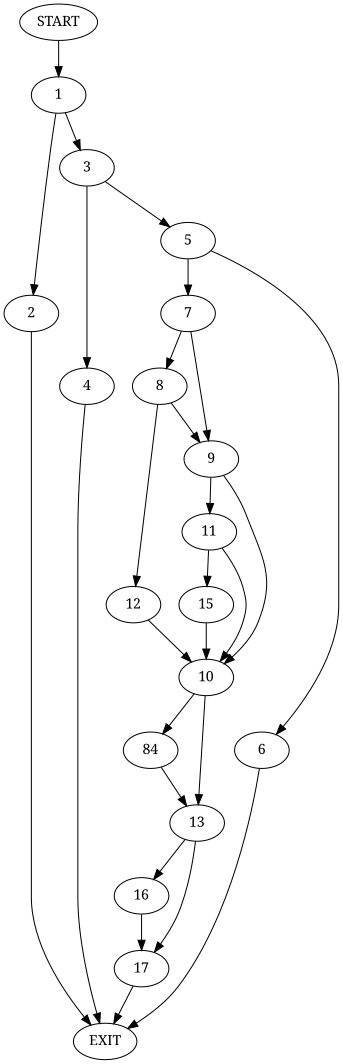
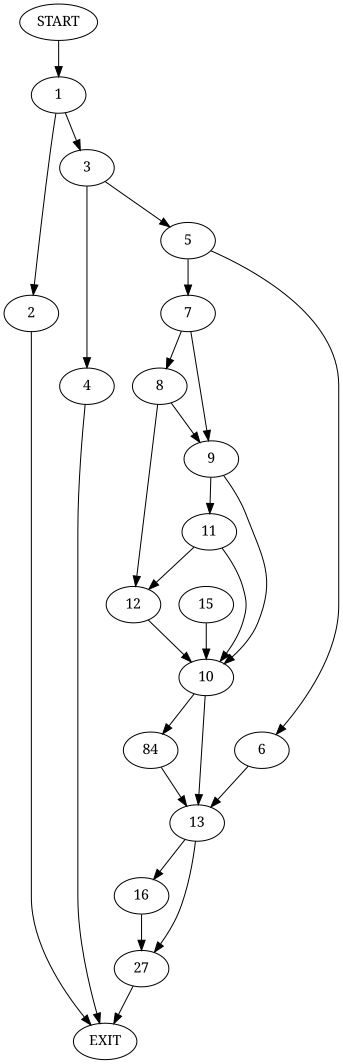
edge "11" -> "15": now "11" -> "12"
edge "6" -> "EXIT": now "6" -> "13"
node "17": label "17" -> "27"
